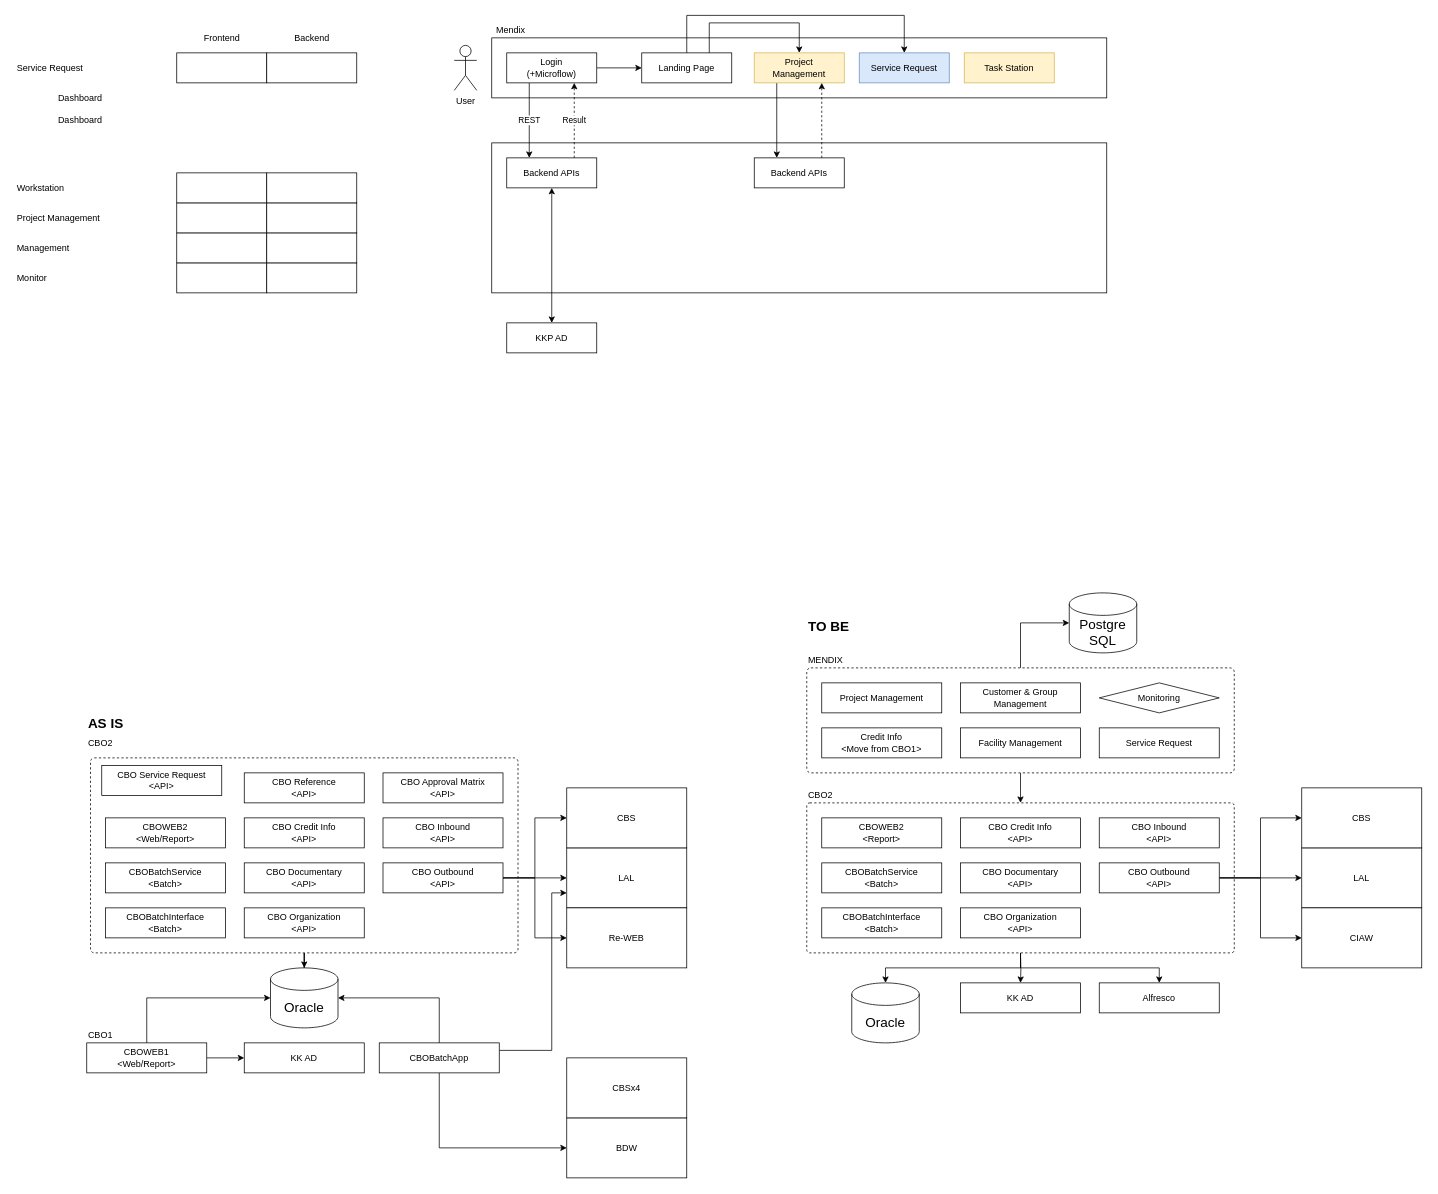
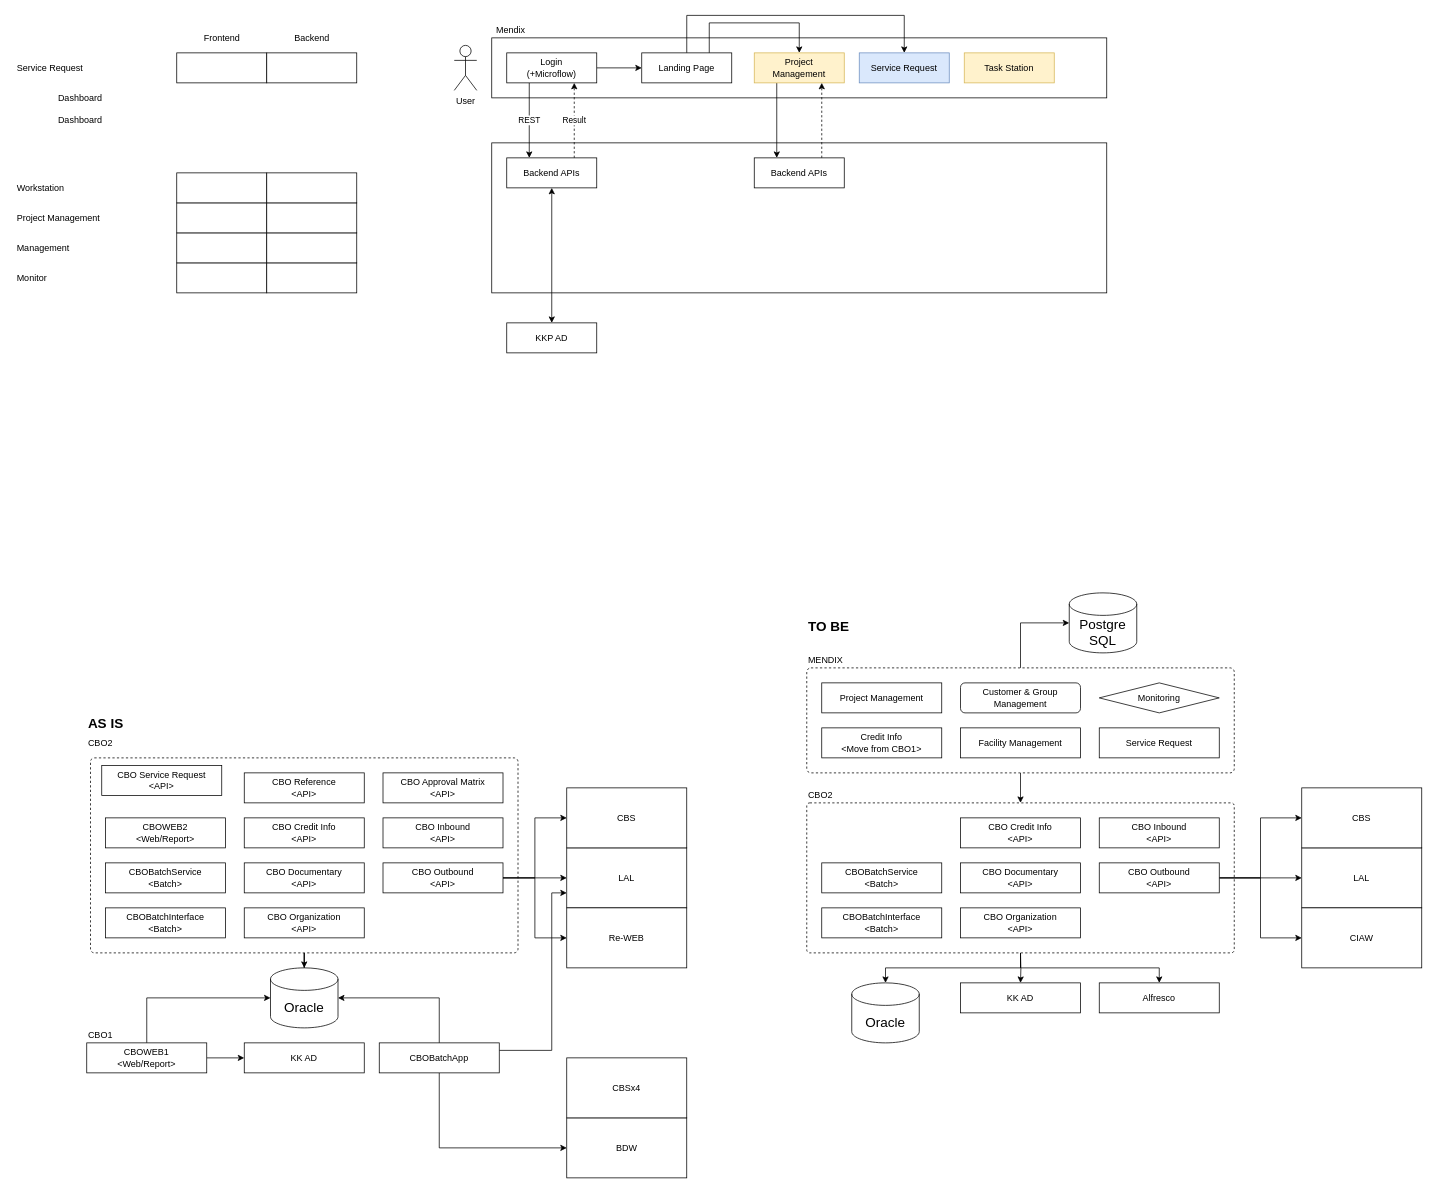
node "Customer & Group Management": shape rectangle -> rounded rectangle
node "CBOWEB2 <Report>": removed
